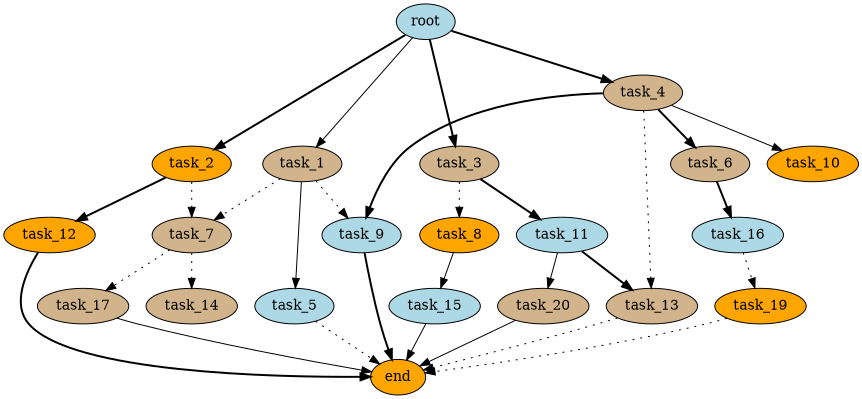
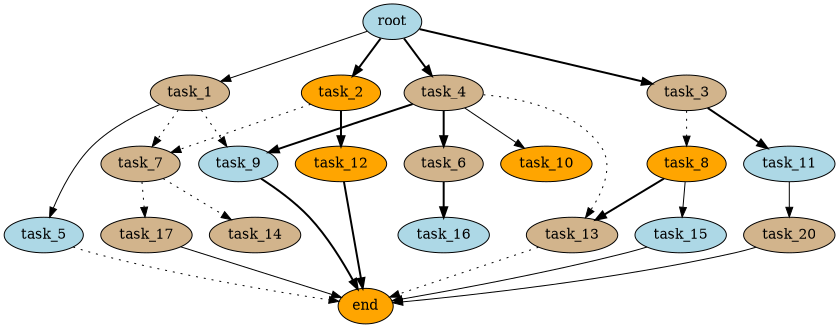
edge "task_11" -> "task_13": now "task_8" -> "task_13"
node "task_19": removed
